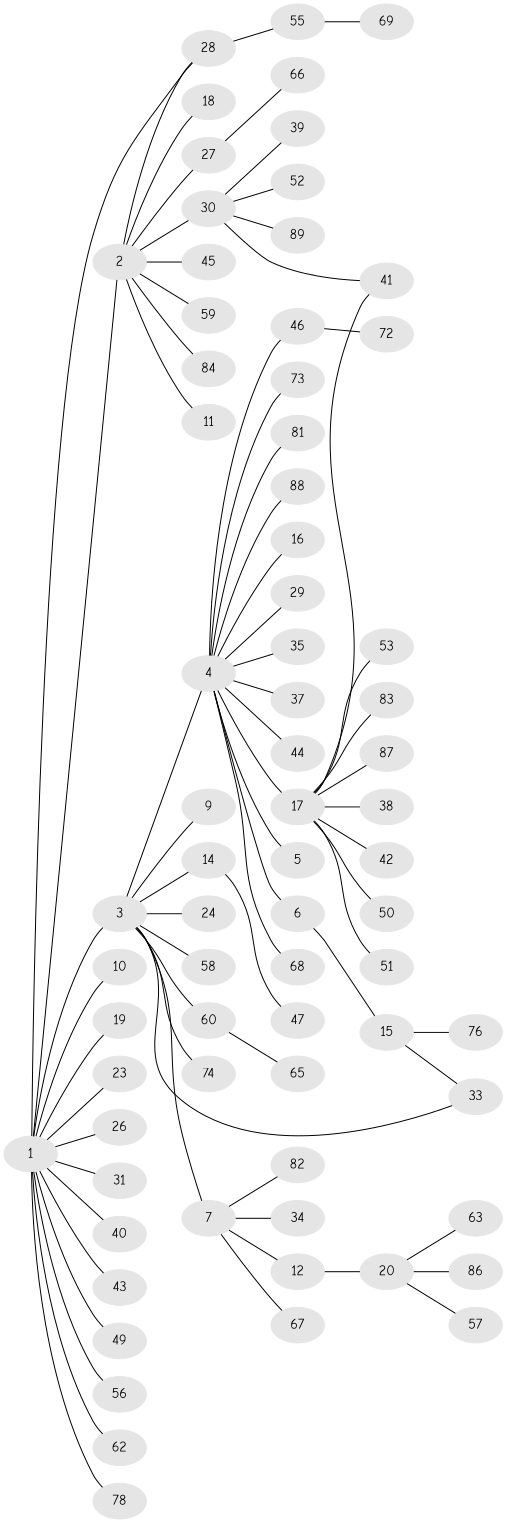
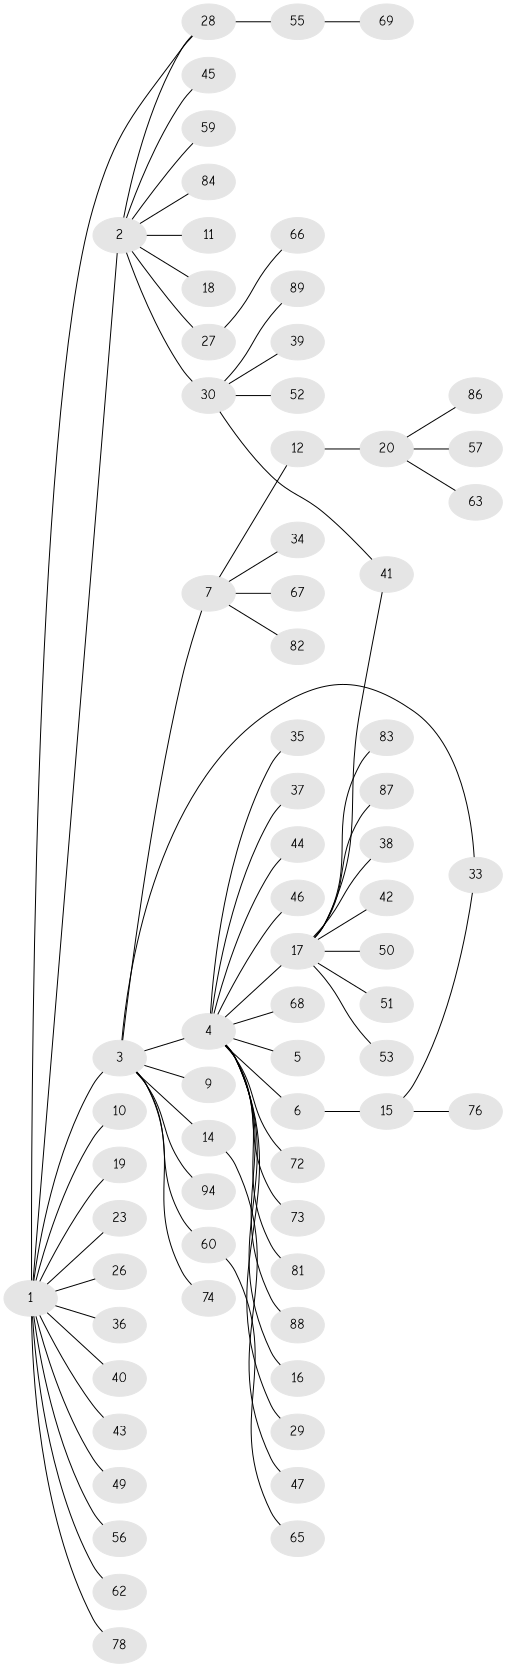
edge "46" -- "72": now "4" -- "72"
node "24": label "24" -> "94"
node "58": removed
node "31": label "31" -> "36"
